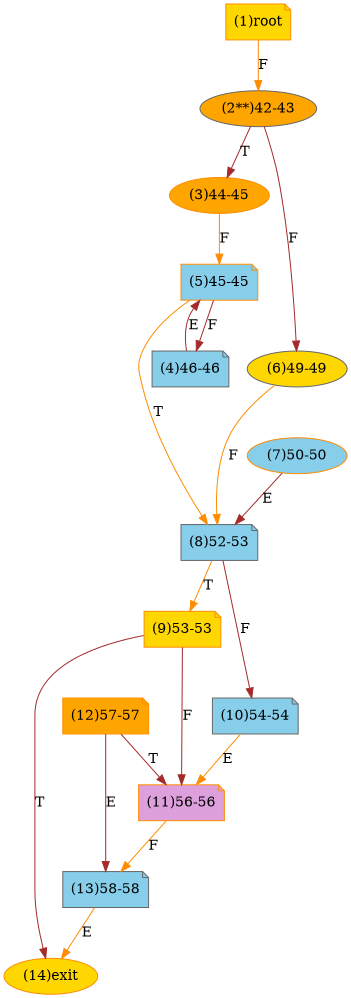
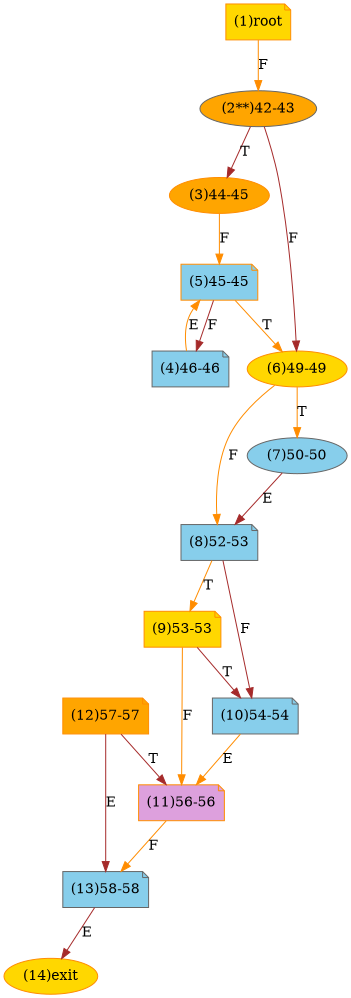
edge "(4)46-46" -> "(5)45-45": color brown -> darkorange
node "(6)49-49": color gray40 -> darkorange
edge "(5)45-45" -> "(8)52-53": now "(5)45-45" -> "(6)49-49"
edge "(6)49-49" -> "(7)50-50": added, label "T"
node "(7)50-50": color darkorange -> gray40
edge "(9)53-53" -> "(11)56-56": color brown -> darkorange
edge "(9)53-53" -> "(14)exit": now "(9)53-53" -> "(10)54-54"
edge "(13)58-58" -> "(14)exit": color darkorange -> brown
